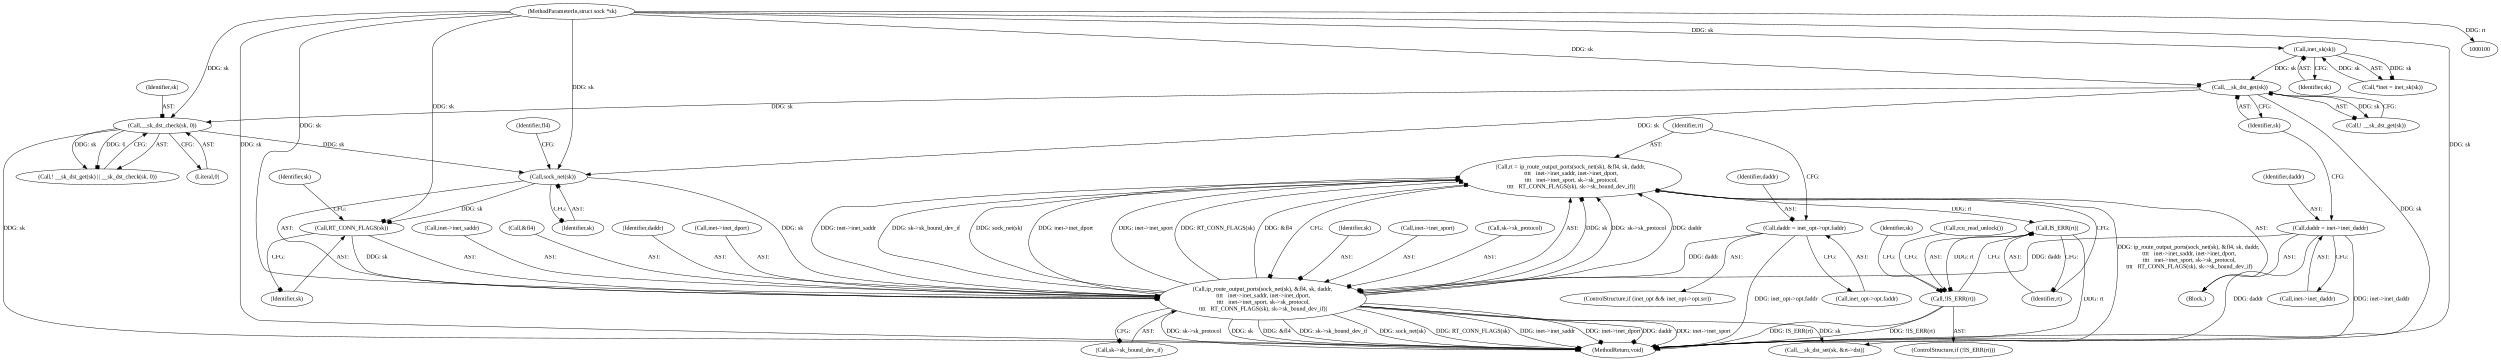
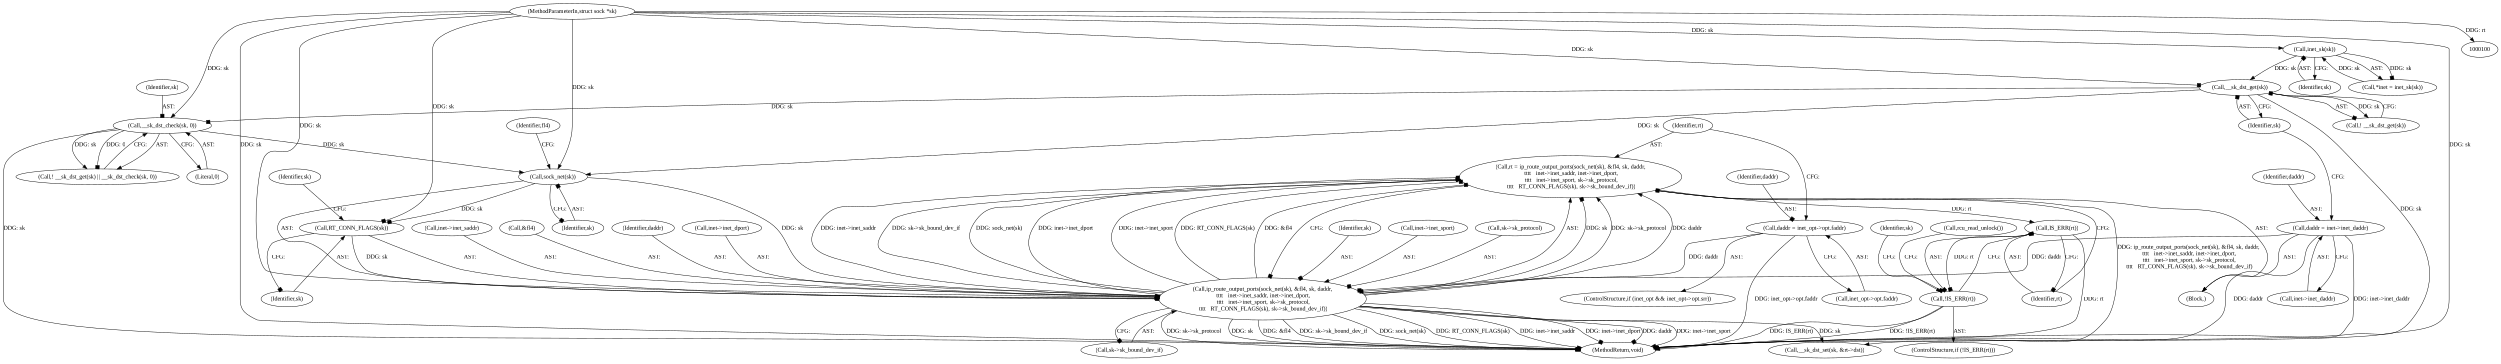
edge "(Call,__sk_dst_get(sk))" -> "(Call,__sk_dst_check(sk, 0))": arrowhead normal -> box
